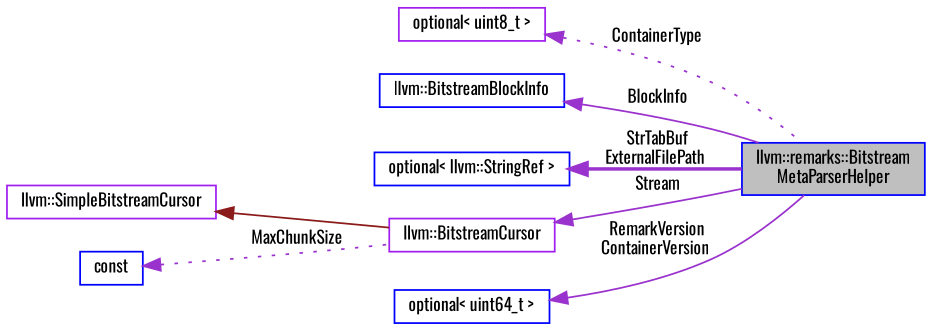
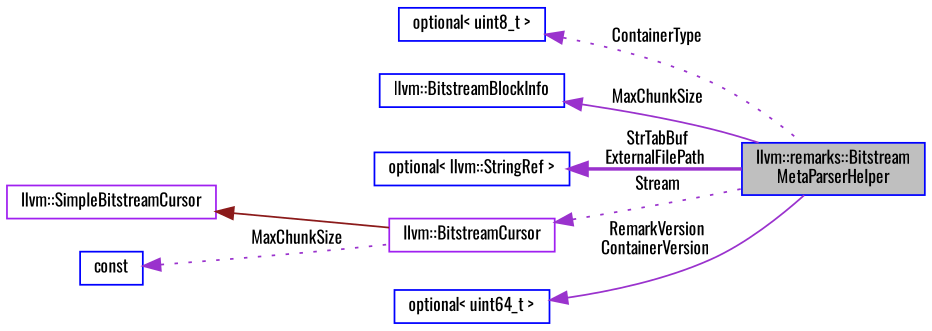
node "optional< uint8_t >": color purple -> blue
edge "llvm::remarks::Bitstream MetaParserHelper" -> "llvm::BitstreamBlockInfo": label " BlockInfo" -> " MaxChunkSize"
edge "llvm::remarks::Bitstream MetaParserHelper" -> "llvm::BitstreamCursor": style solid -> dotted
